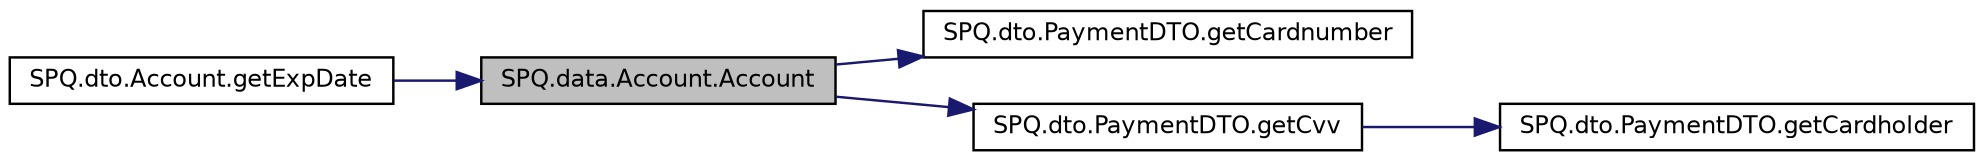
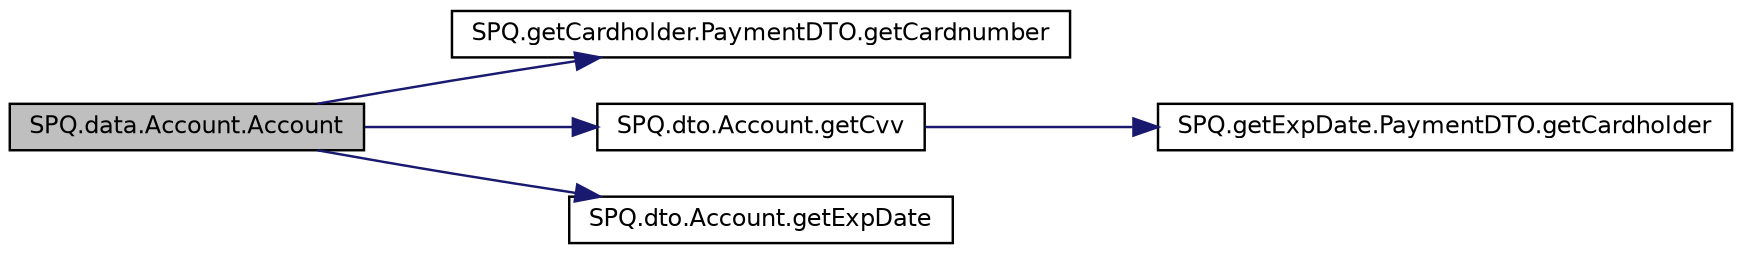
node "SPQ.dto.PaymentDTO.getCardnumber": label "SPQ.dto.PaymentDTO.getCardnumber" -> "SPQ.getCardholder.PaymentDTO.getCardnumber"
edge "SPQ.dto.Account.getExpDate" -> "SPQ.data.Account.Account": reversed
node "SPQ.dto.PaymentDTO.getCvv": label "SPQ.dto.PaymentDTO.getCvv" -> "SPQ.dto.Account.getCvv"
node "SPQ.dto.PaymentDTO.getCardholder": label "SPQ.dto.PaymentDTO.getCardholder" -> "SPQ.getExpDate.PaymentDTO.getCardholder"
